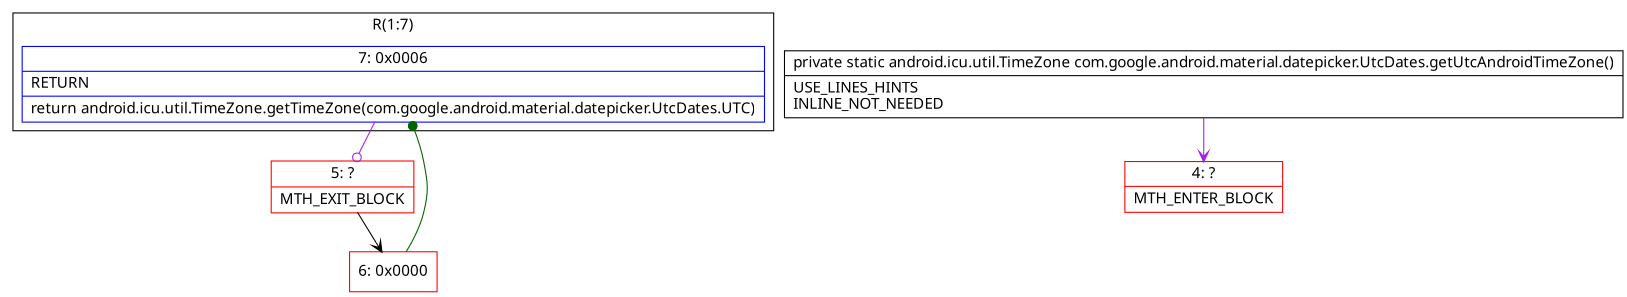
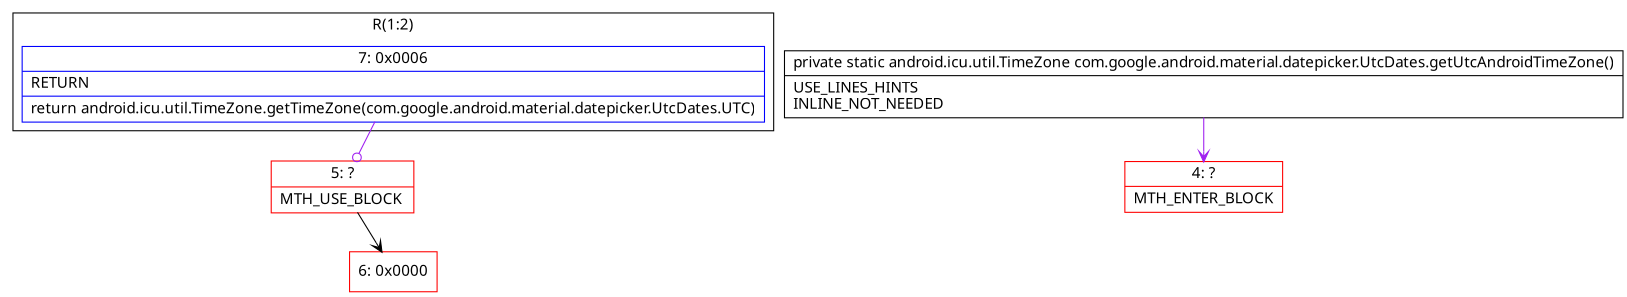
cluster "R(1:7)": label "R(1:7)" -> "R(1:2)"
edge "6: 0x0000" -> "7: 0x0006": removed
node "5: ?": text "MTH_EXIT_BLOCK" -> "MTH_USE_BLOCK"
